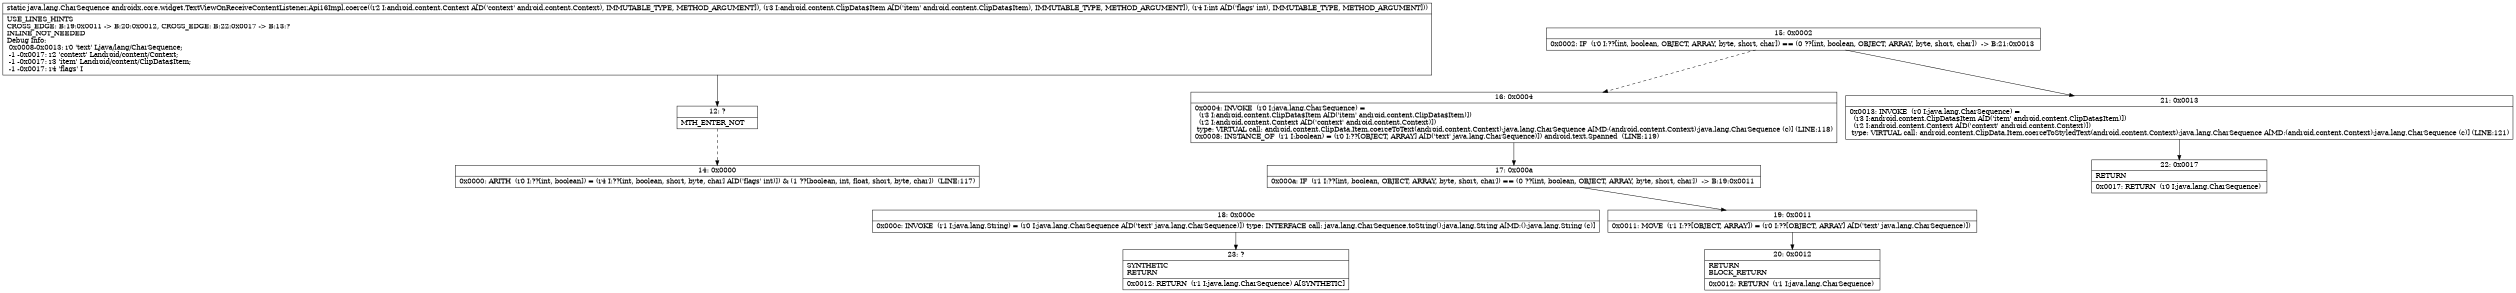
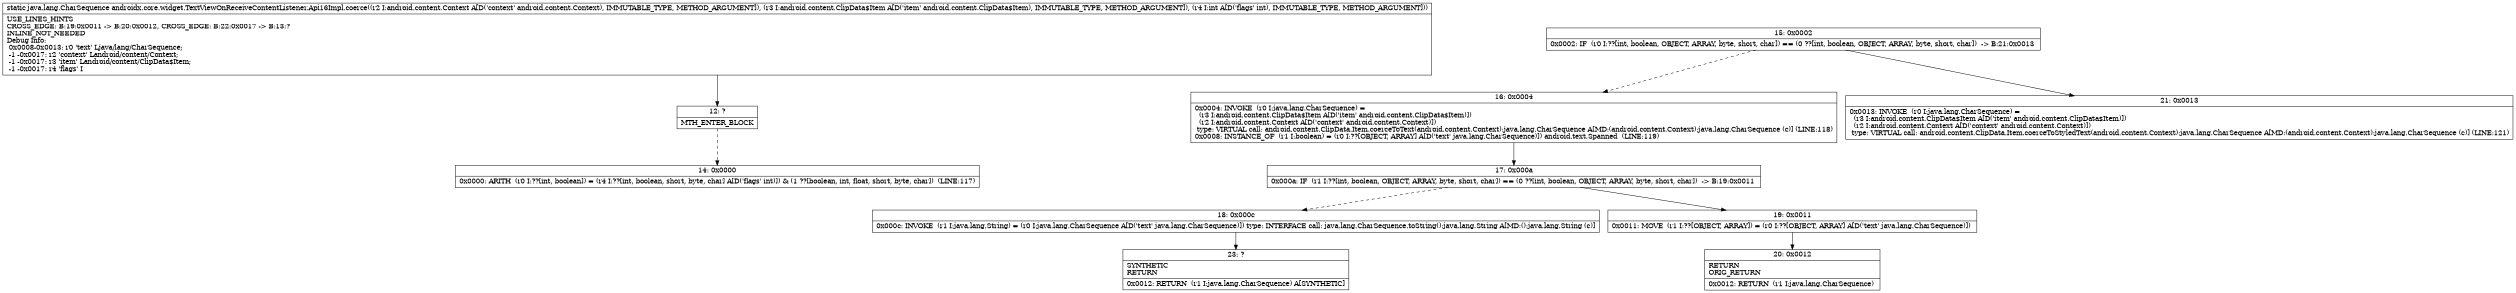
node "12: ?": text "MTH_ENTER_NOT" -> "MTH_ENTER_BLOCK"
node "22: 0x0017": removed
edge "17: 0x000a" -> "18: 0x000c": added
node "20: 0x0012": text "BLOCK_RETURN" -> "ORIG_RETURN"
